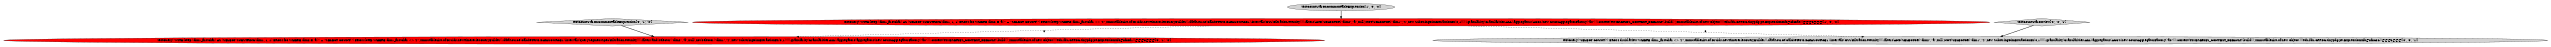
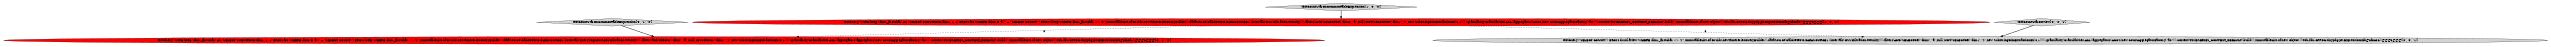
node "testCountStarOnCommonTableExpression['1', '0', '0']": shape ellipse -> diamond
